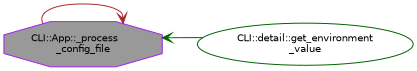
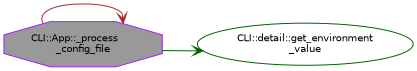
edge "CLI::detail::get_environment _value" -> "CLI::App::_process _config_file": reversed
